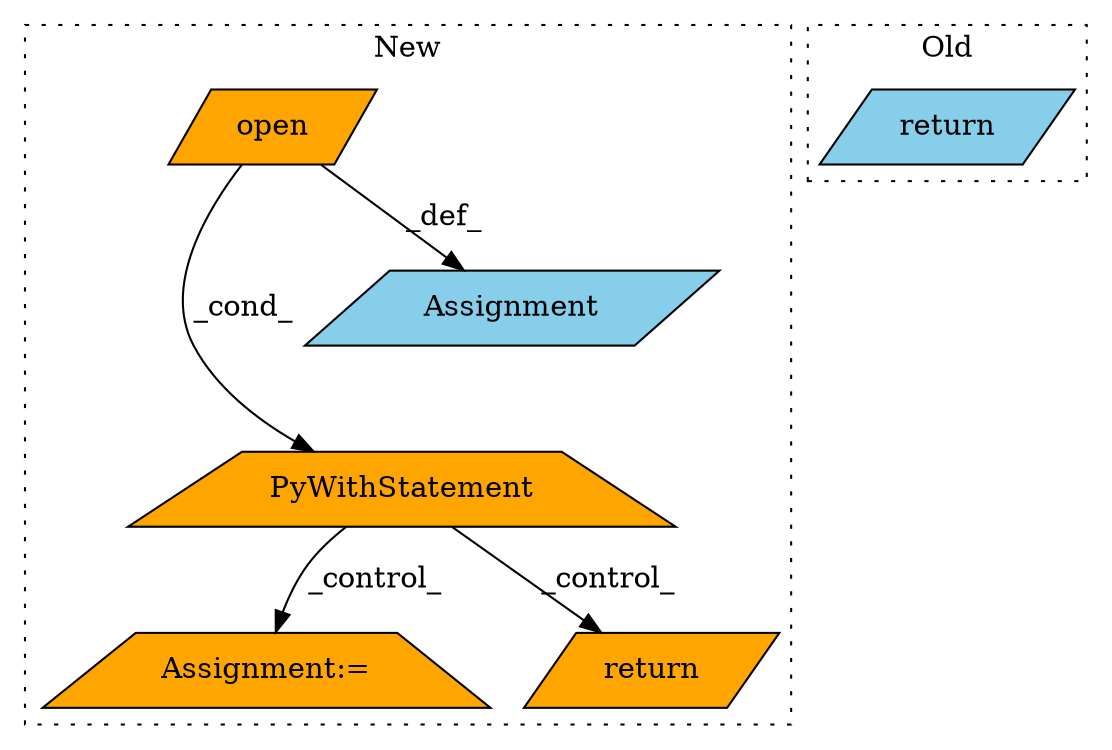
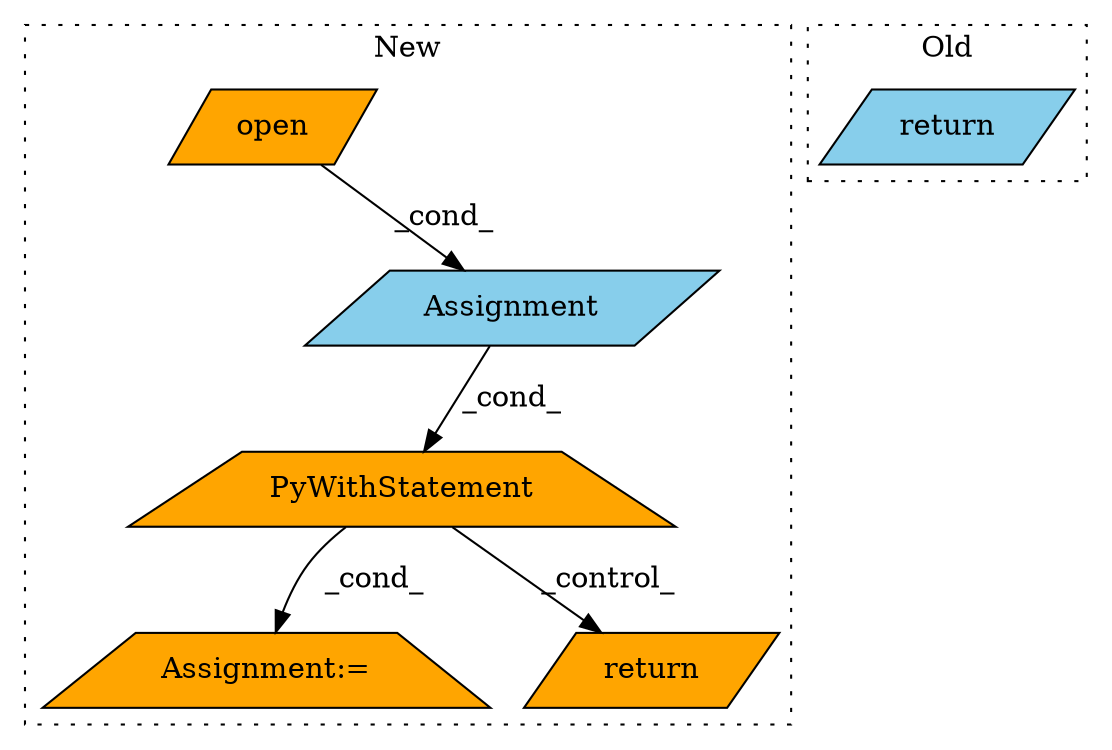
edge "open" -> "Assignment": label "_def_" -> "_cond_"
edge "open" -> "PyWithStatement": now "Assignment" -> "PyWithStatement"
edge "PyWithStatement" -> "Assignment:=": label "_control_" -> "_cond_"
